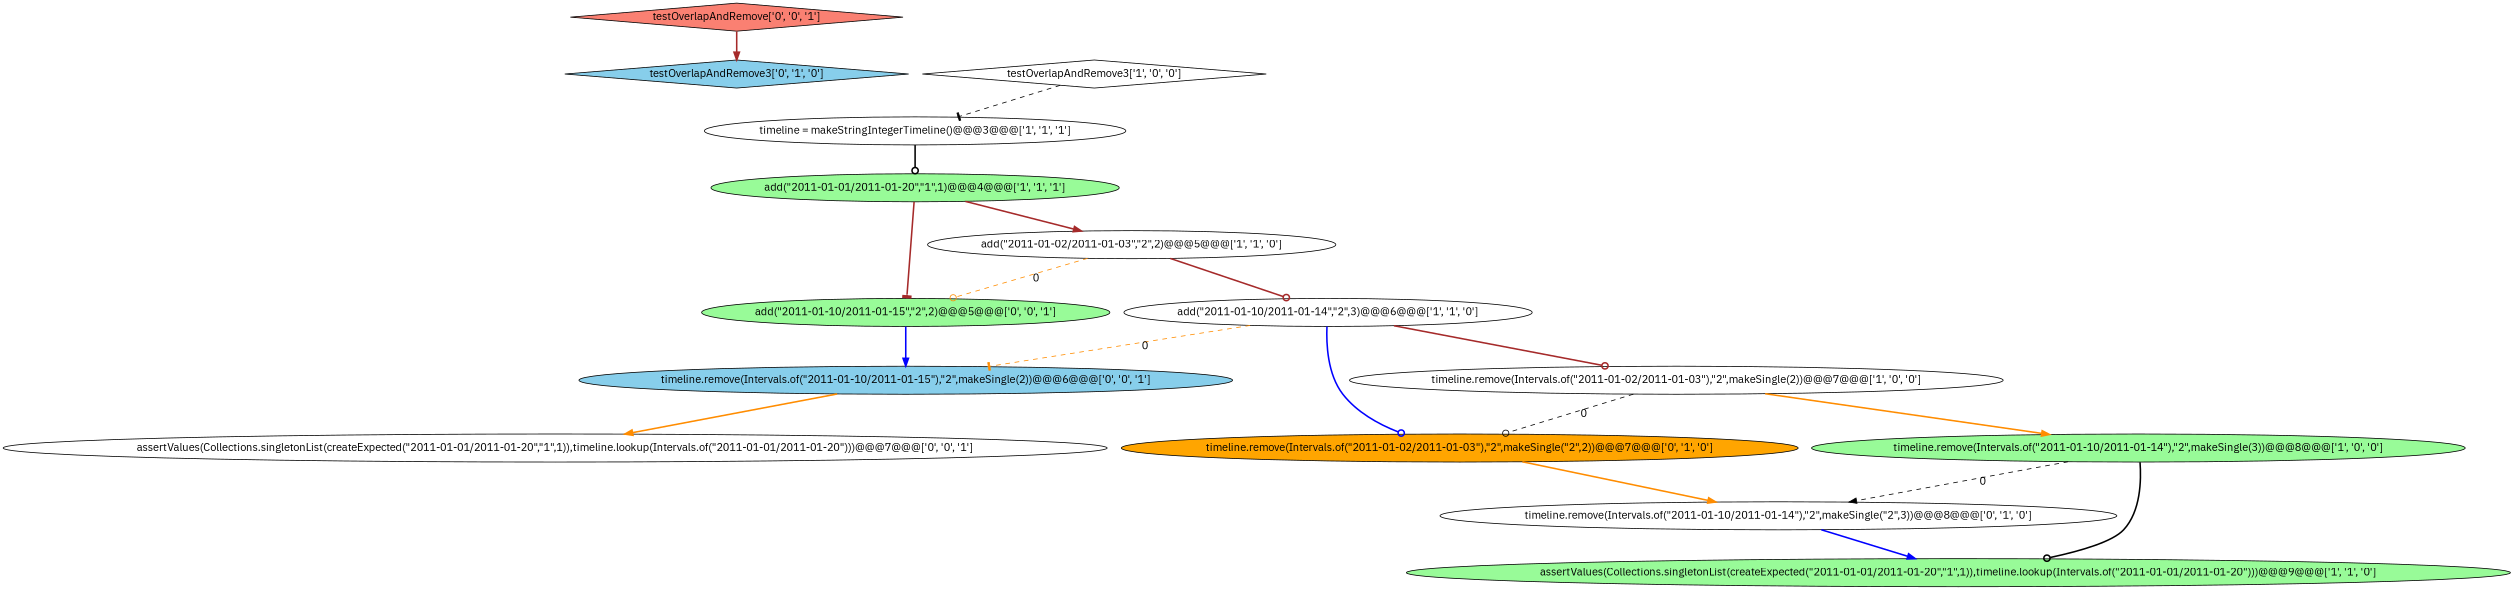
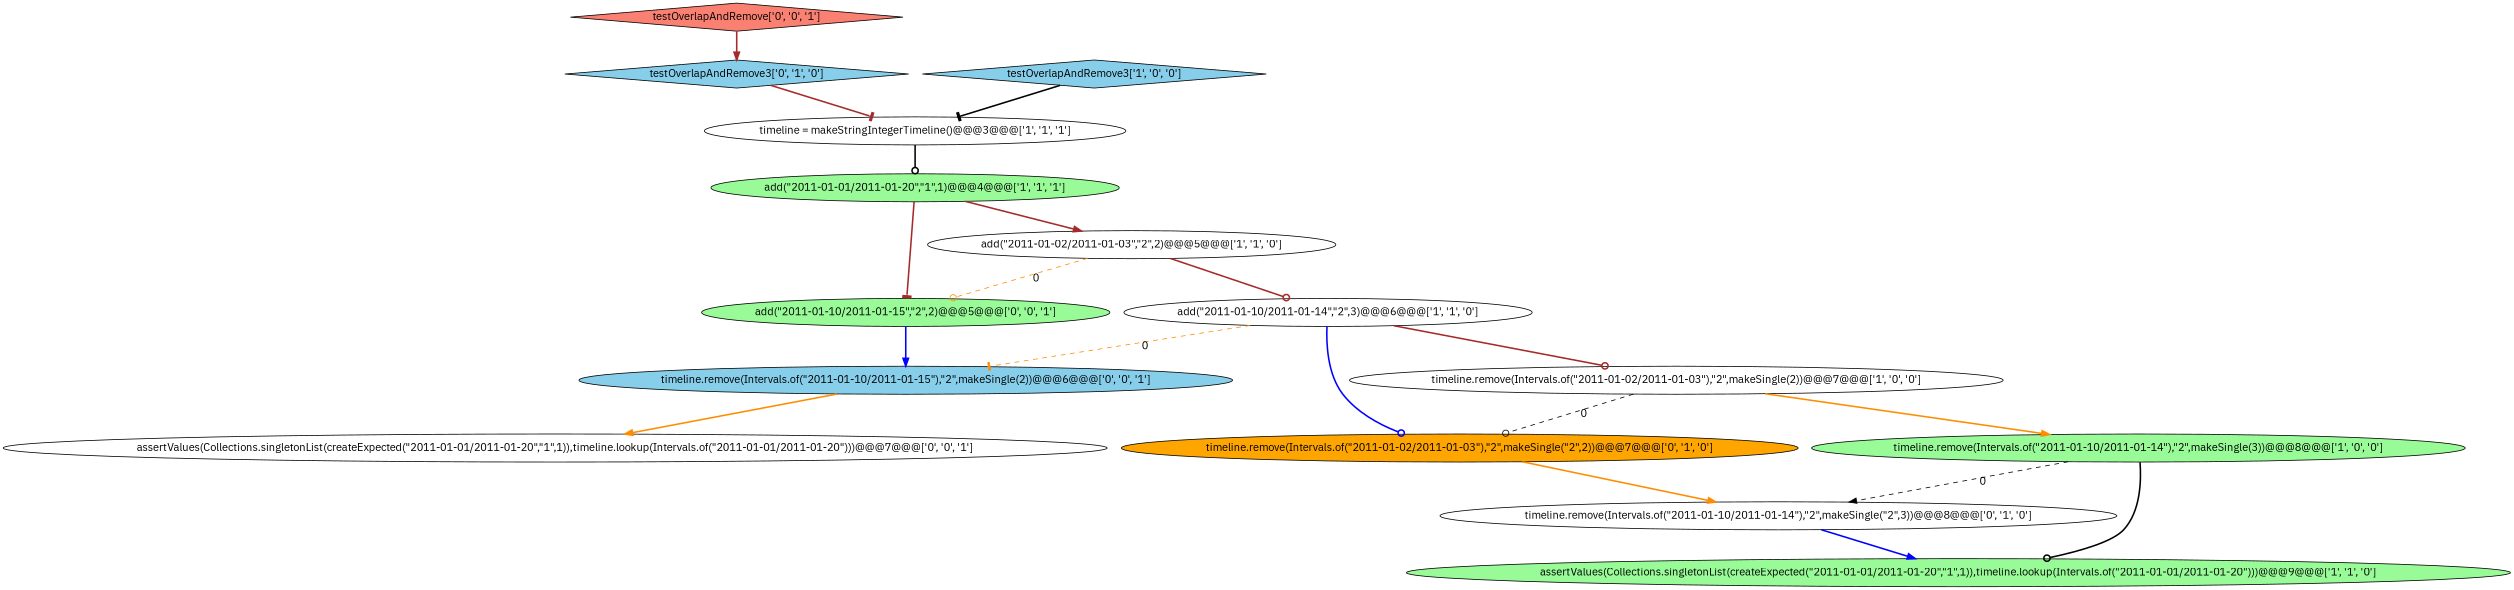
node "testOverlapAndRemove3['1', '0', '0']": fillcolor white -> skyblue
edge "testOverlapAndRemove3['0', '1', '0']" -> "timeline = makeStringIntegerTimeline()@@@3@@@['1', '1', '1']": added
edge "testOverlapAndRemove3['1', '0', '0']" -> "timeline = makeStringIntegerTimeline()@@@3@@@['1', '1', '1']": style dashed -> bold
